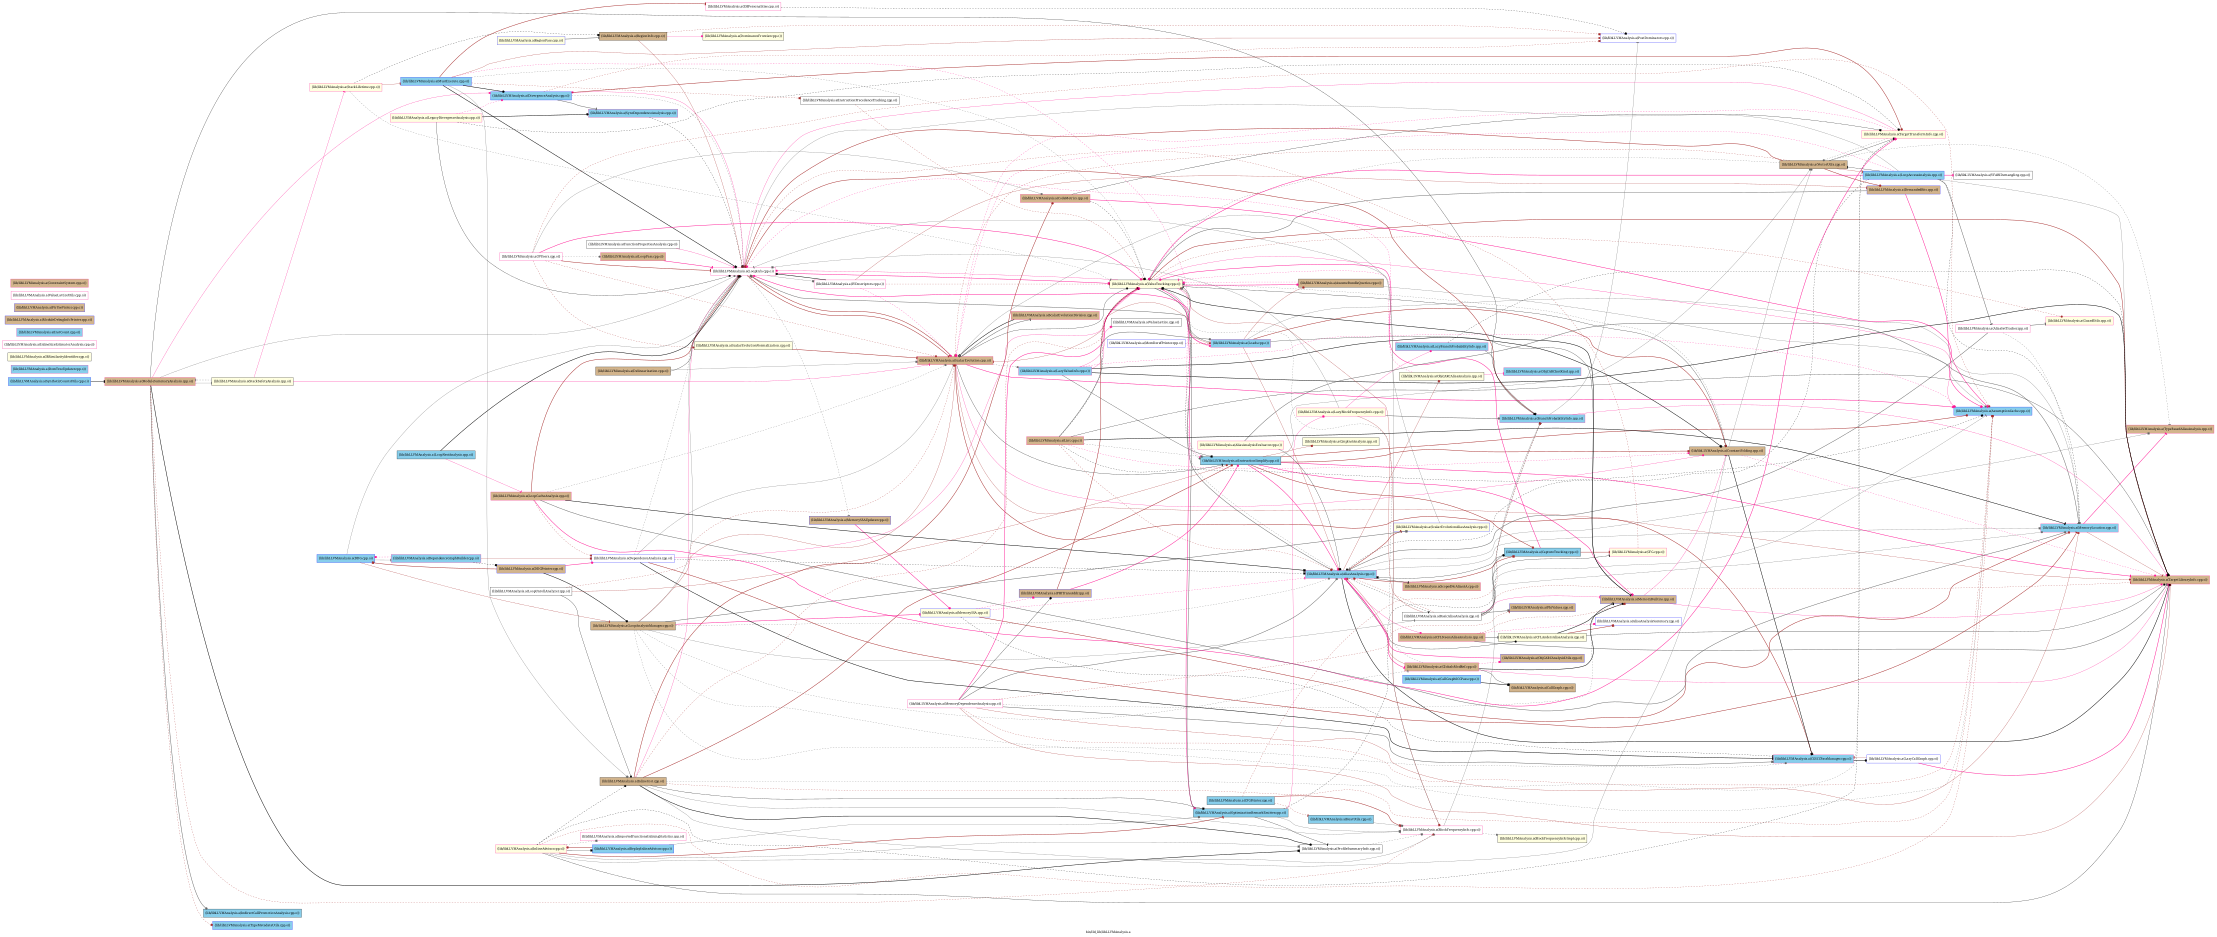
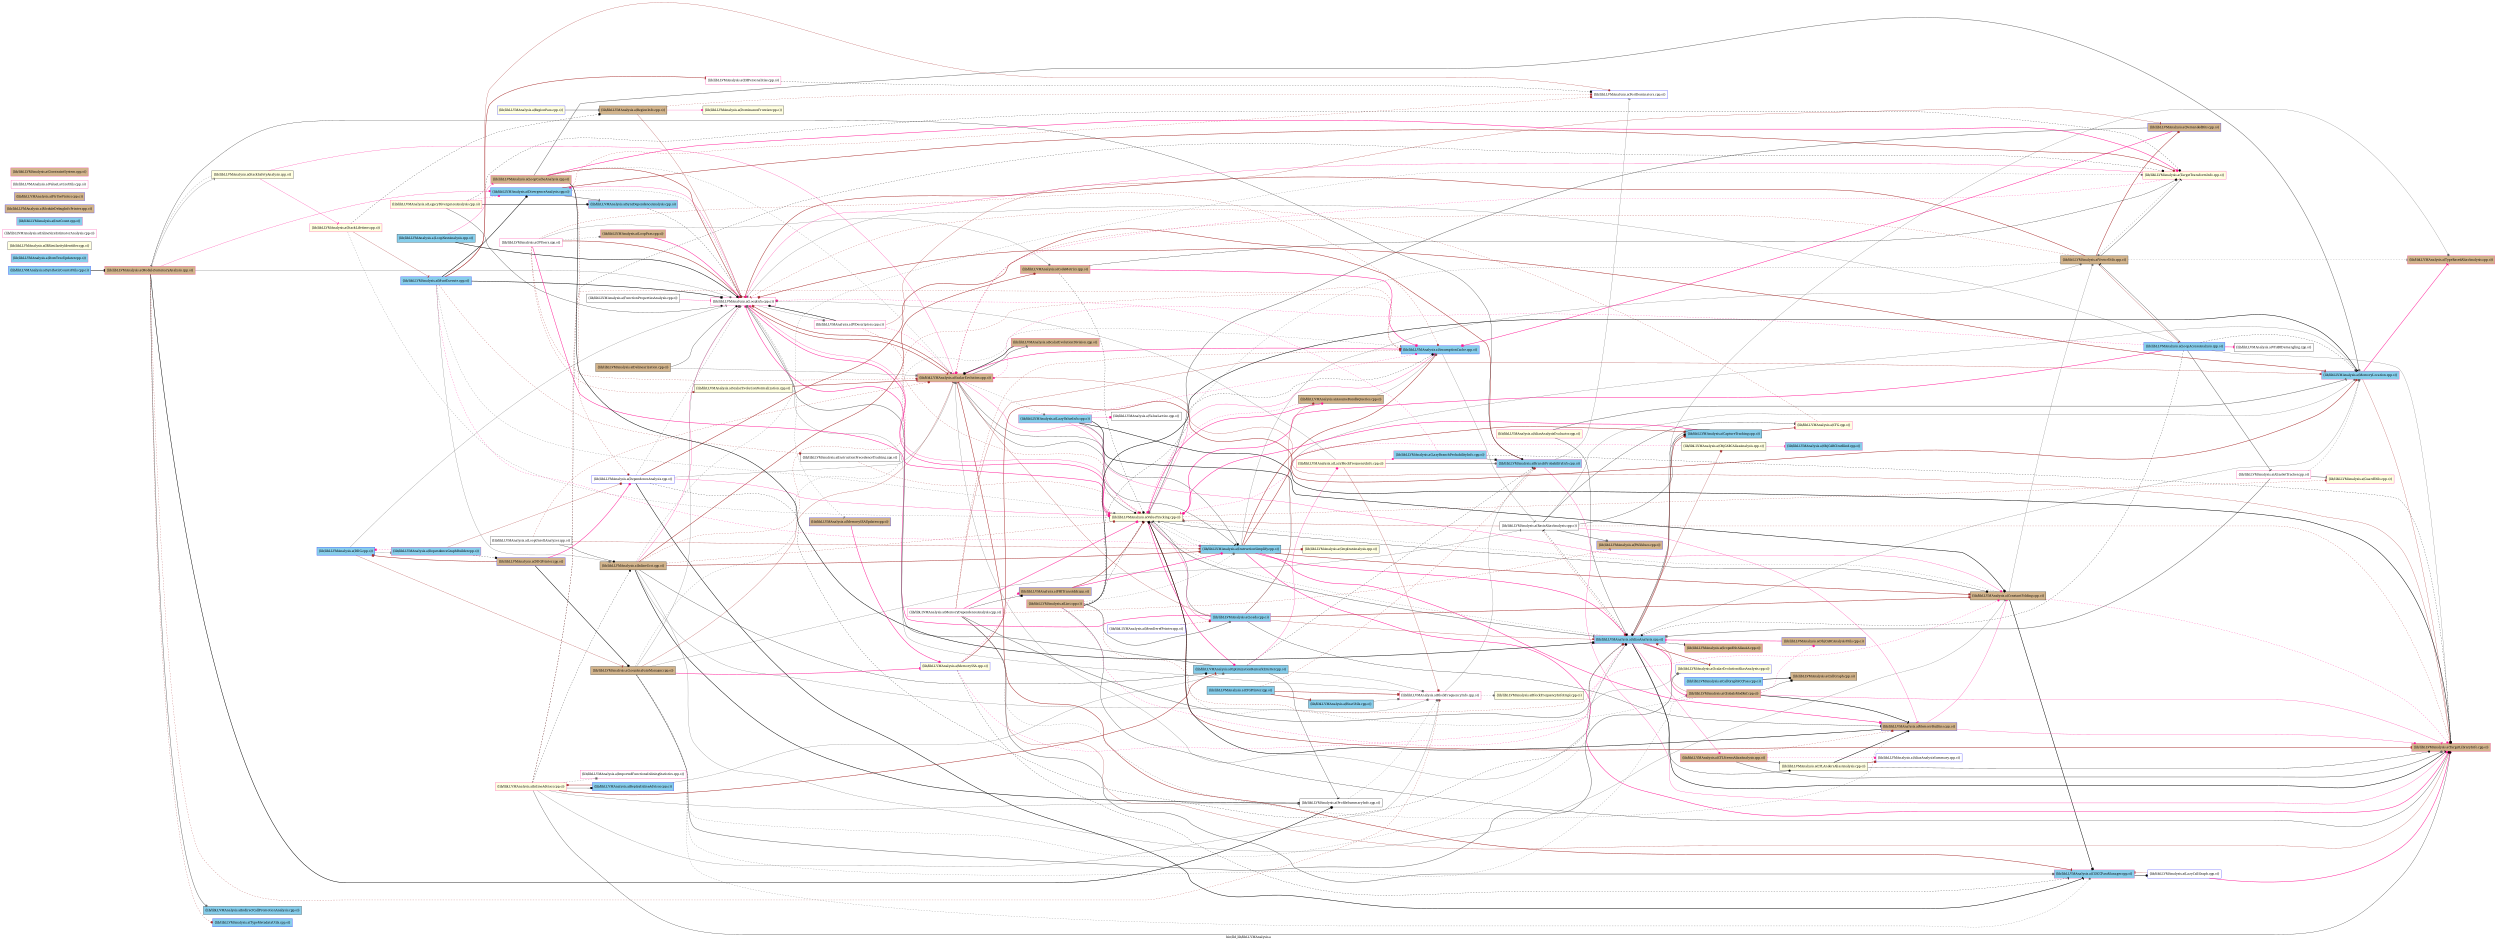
edge "{lib/libLLVMAnalysis.a(BasicAliasAnalysis.cpp.o)}" -> "{lib/libLLVMAnalysis.a(AssumptionCache.cpp.o)}": reversed
edge "{lib/libLLVMAnalysis.a(CFGPrinter.cpp.o)}" -> "{lib/libLLVMAnalysis.a(HeatUtils.cpp.o)}": style dashed -> bold
